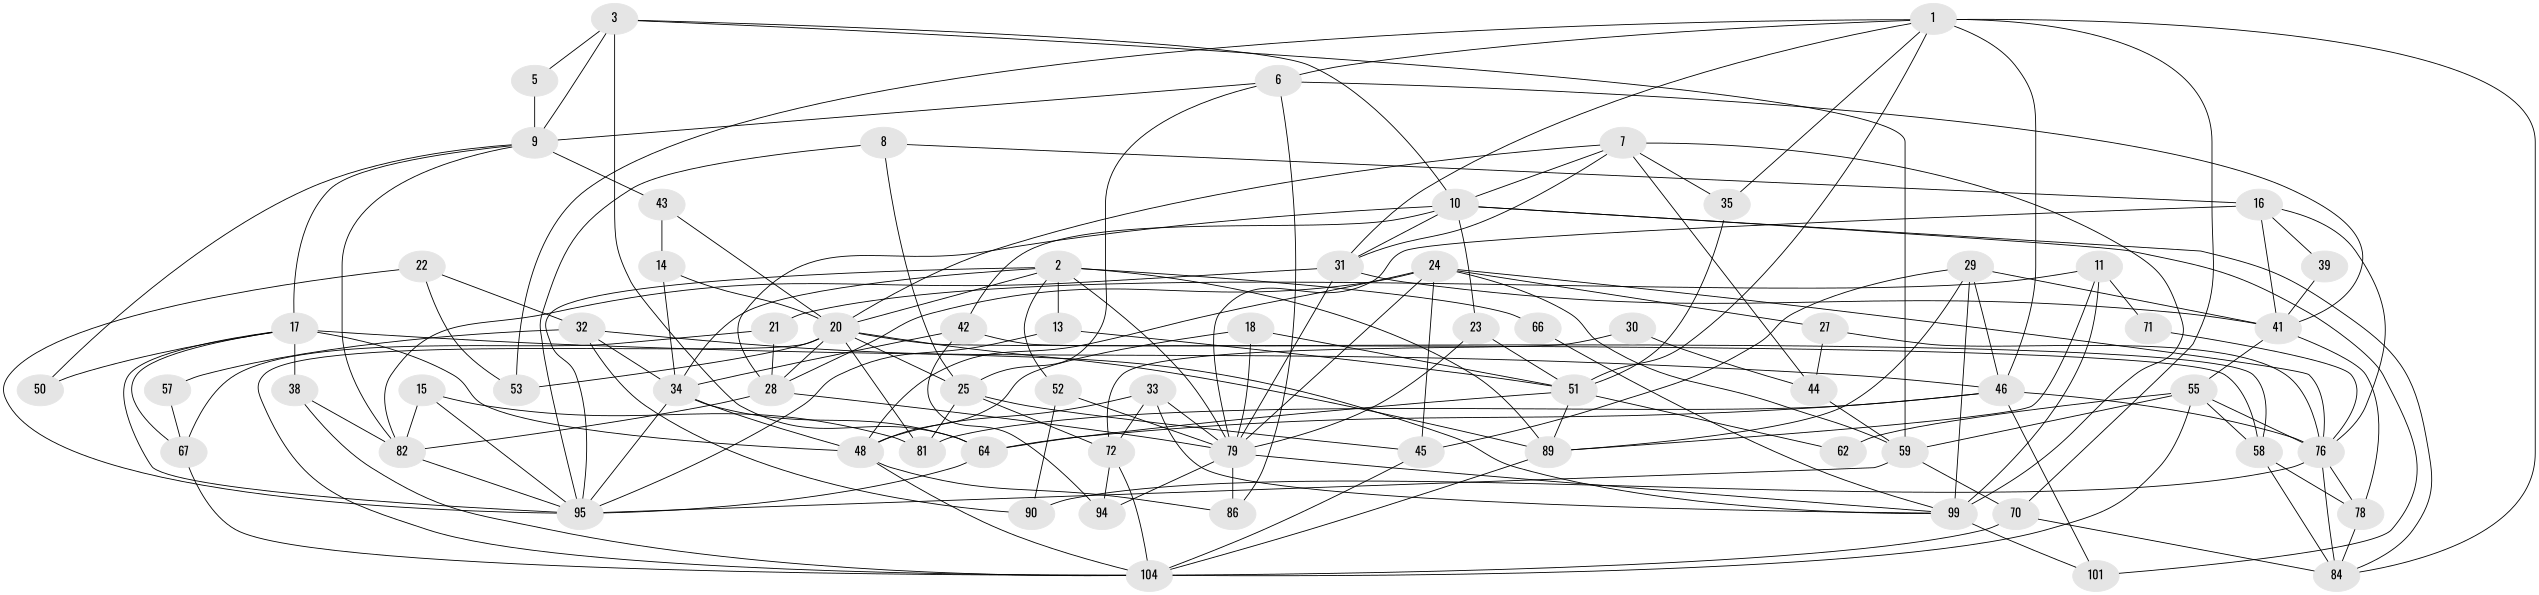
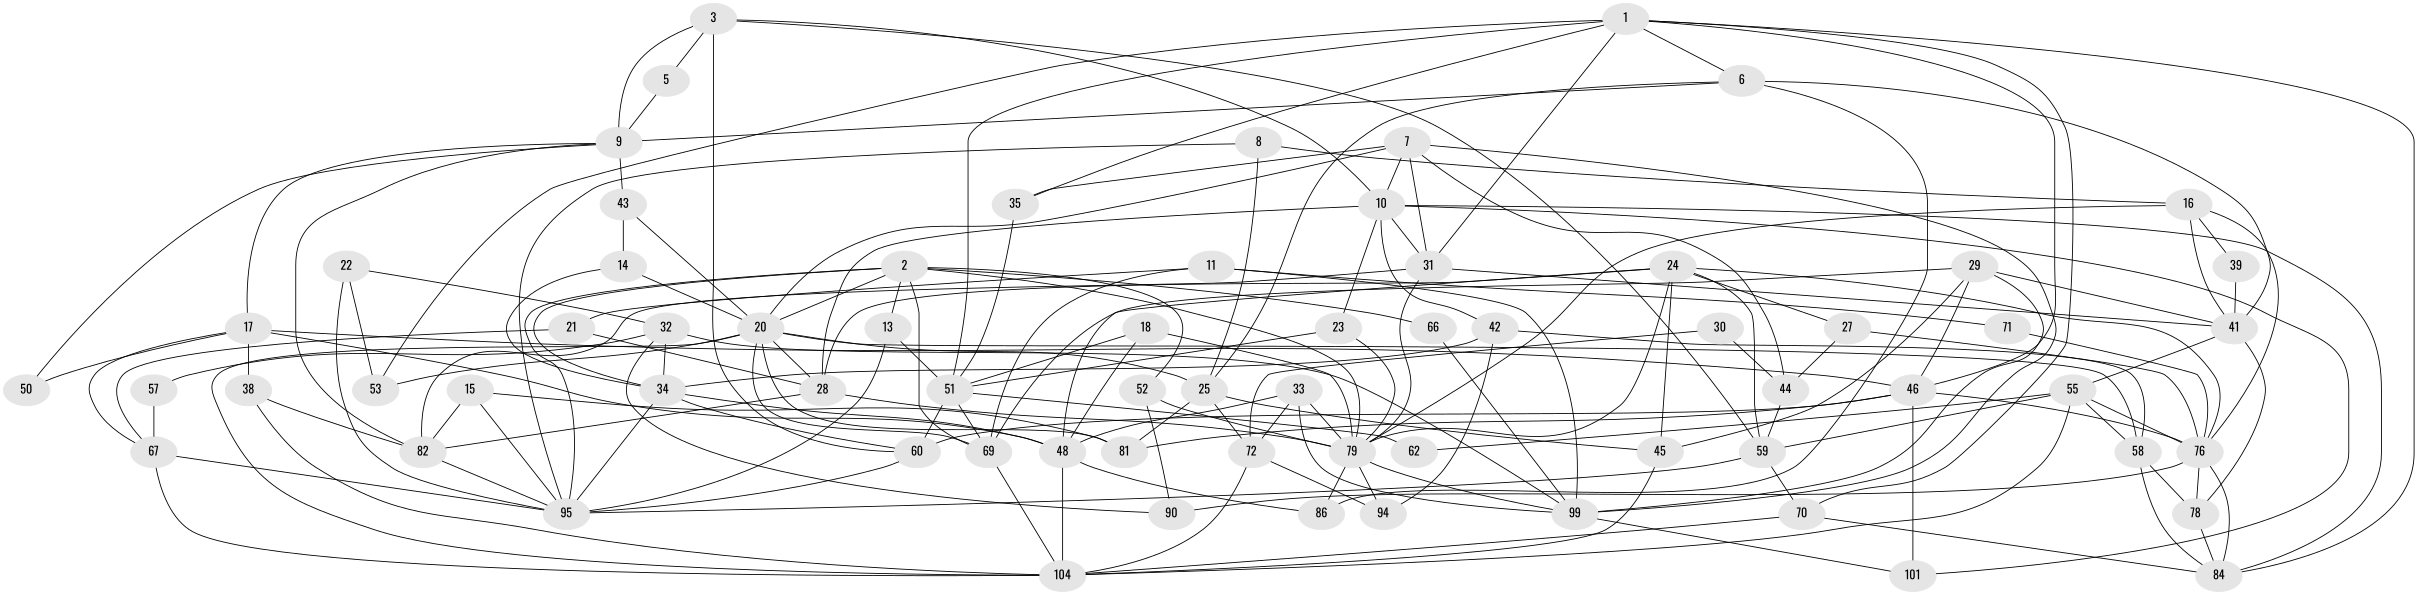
node "64": label "64" -> "60"
node "89": label "89" -> "69"
edge "17" -- "95": now "67" -- "95"
